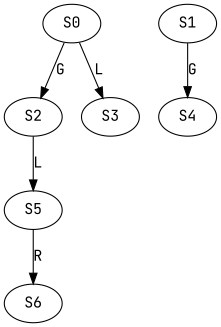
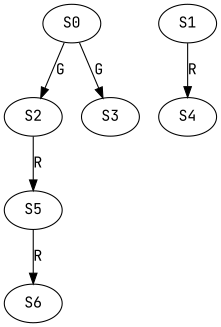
edge "S0" -> "S3": label "L" -> "G"
edge "S1" -> "S4": label "G" -> "R"
edge "S2" -> "S5": label "L" -> "R"
